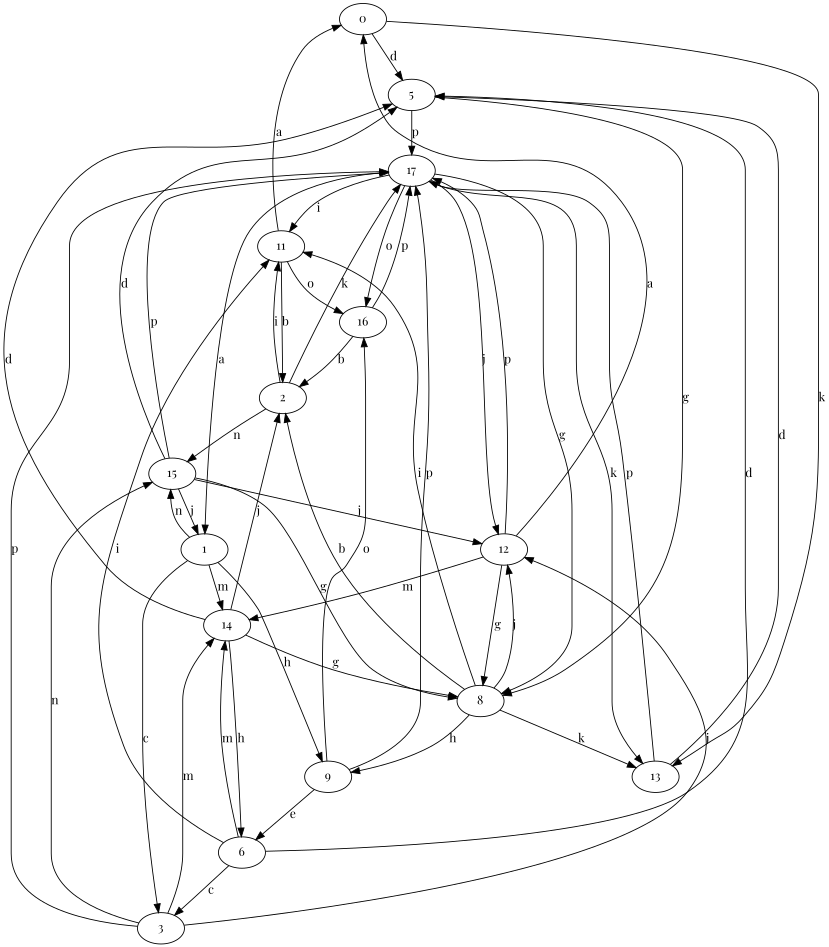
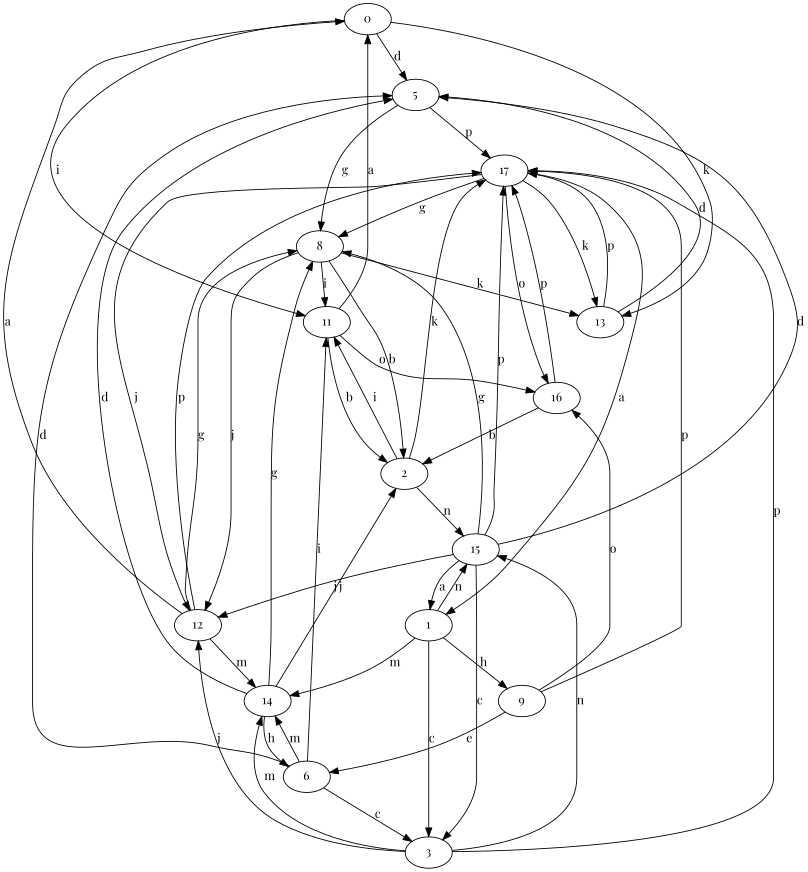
edge "17" -> "11": now "0" -> "11"
edge "15" -> "1": label "j" -> "a"
edge "15" -> "3": added, label "c"
edge "8" -> "9": removed, label "h"
